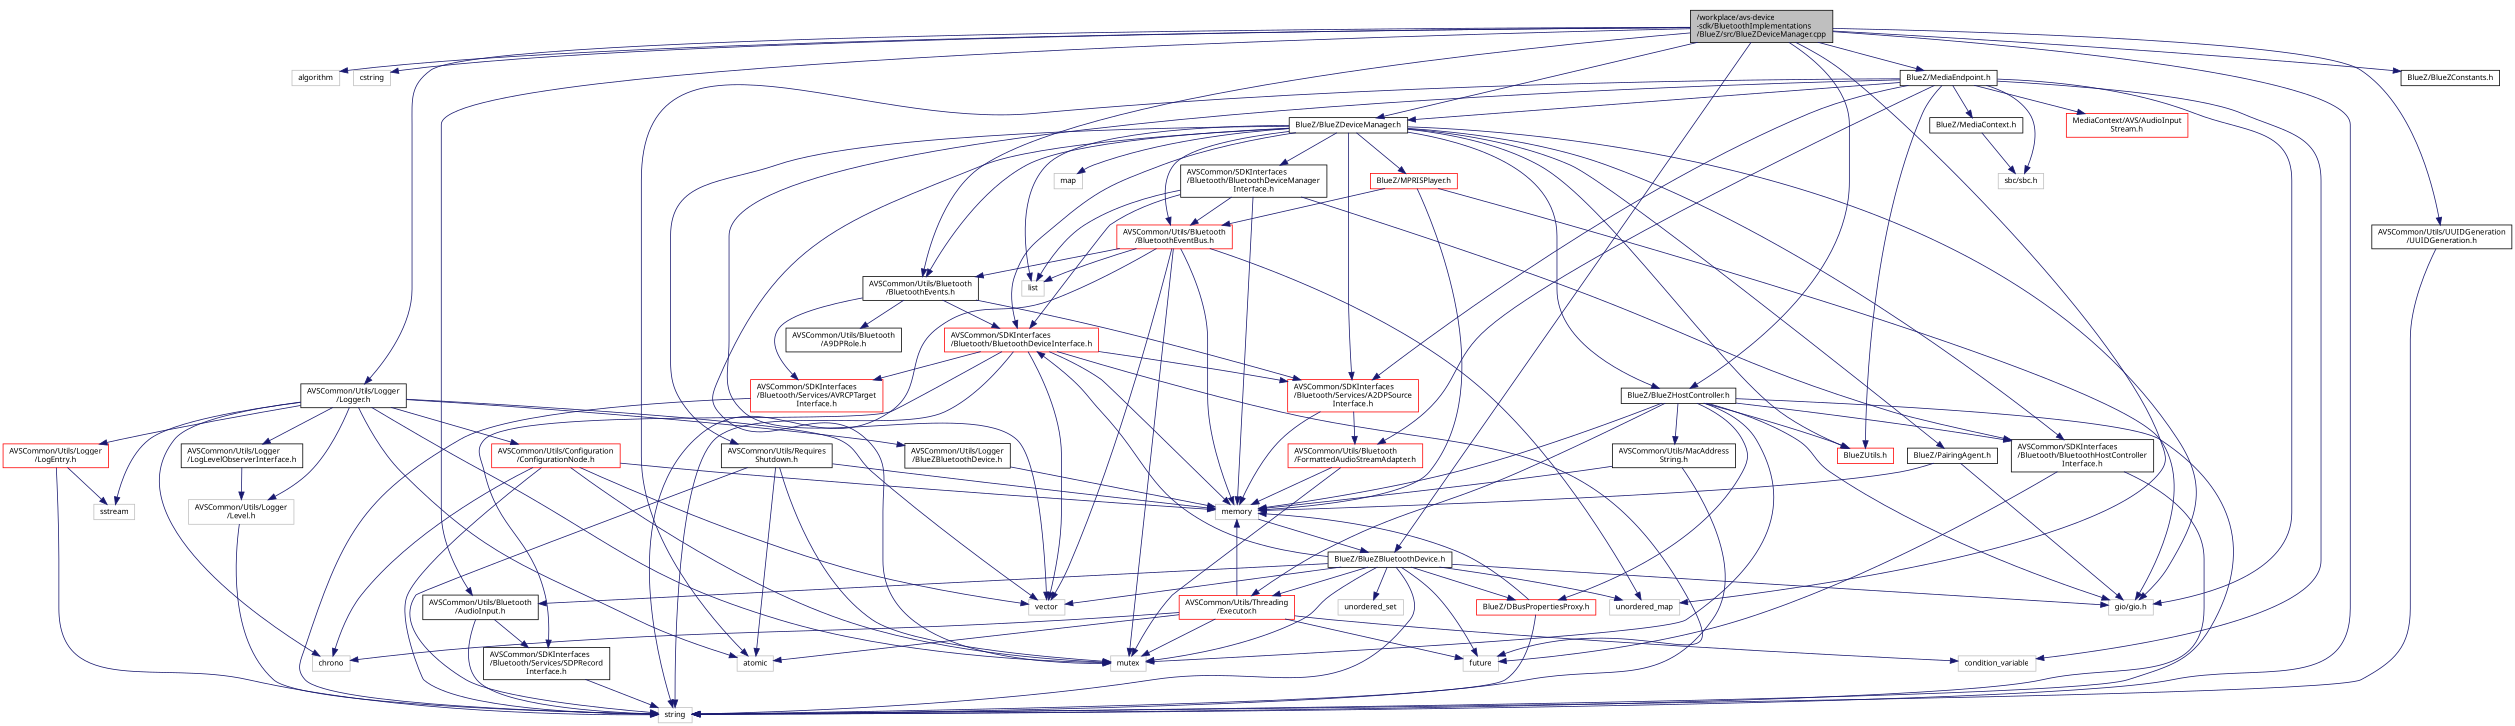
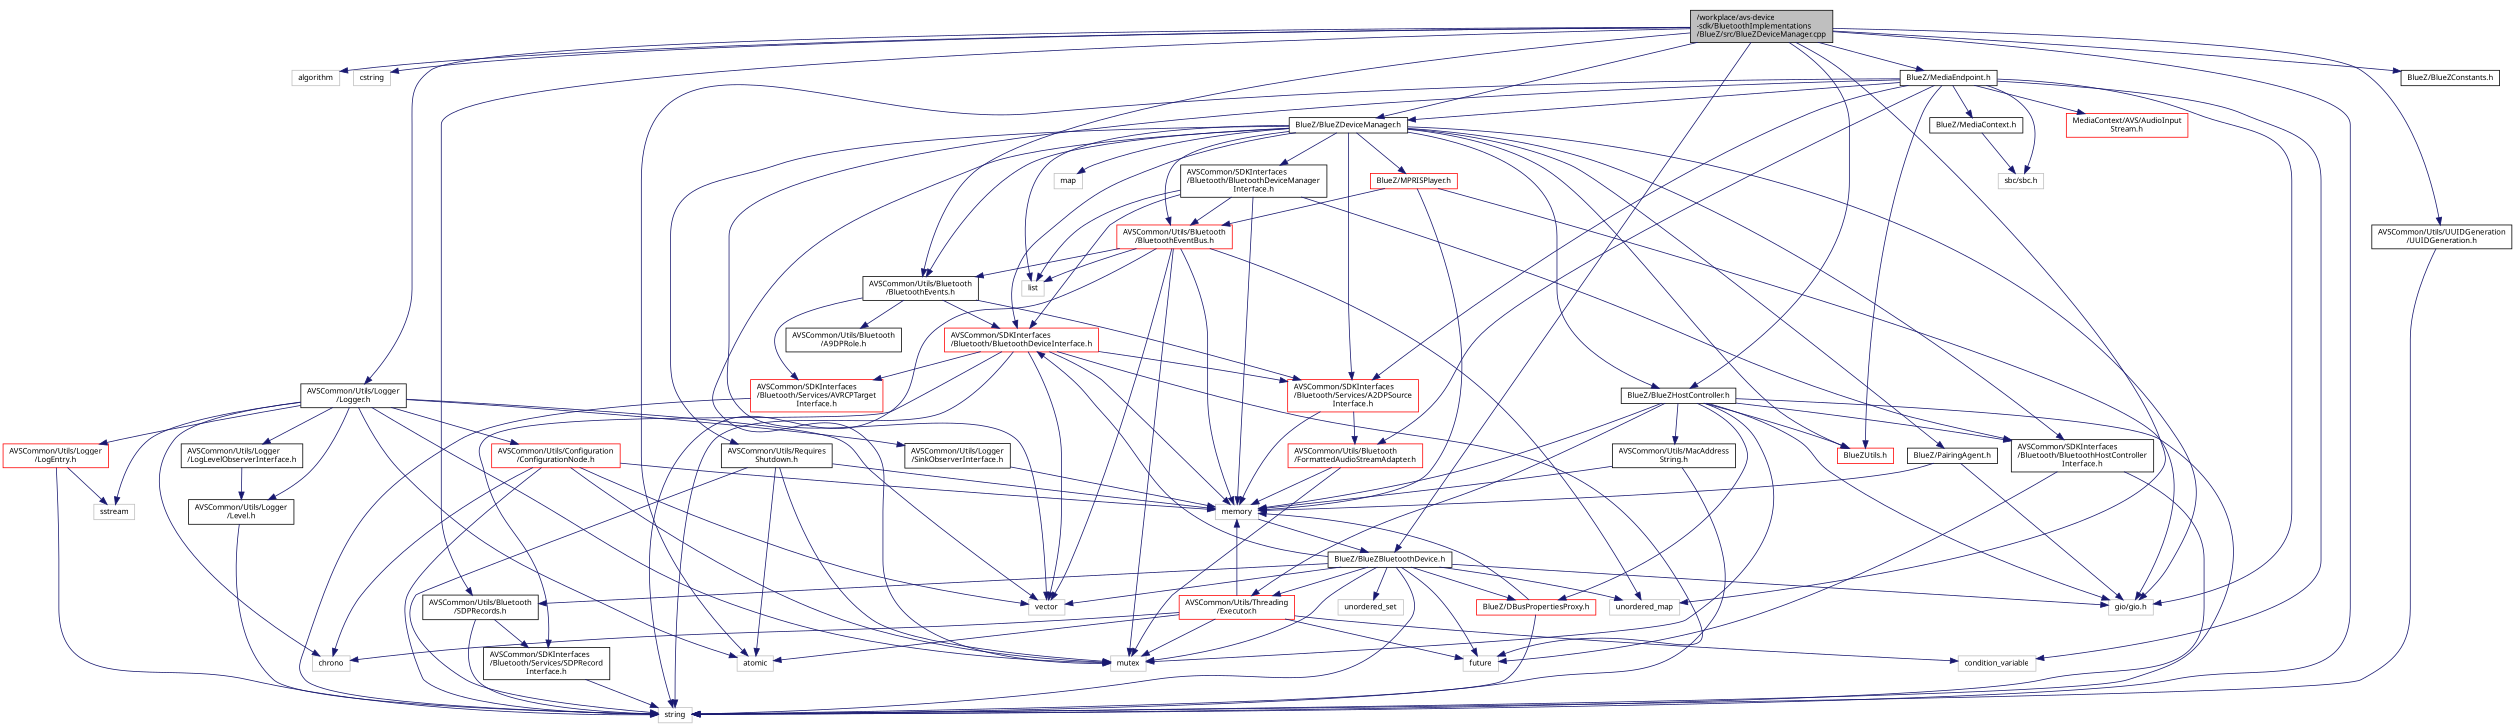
node "AVSCommon/Utils/Logger /BlueZBluetoothDevice.h": label "AVSCommon/Utils/Logger /BlueZBluetoothDevice.h" -> "AVSCommon/Utils/Logger /SinkObserverInterface.h"
node "AVSCommon/Utils/Logger /Level.h": color grey75 -> black
node "AVSCommon/Utils/Bluetooth /AudioInput.h": label "AVSCommon/Utils/Bluetooth /AudioInput.h" -> "AVSCommon/Utils/Bluetooth /SDPRecords.h"
